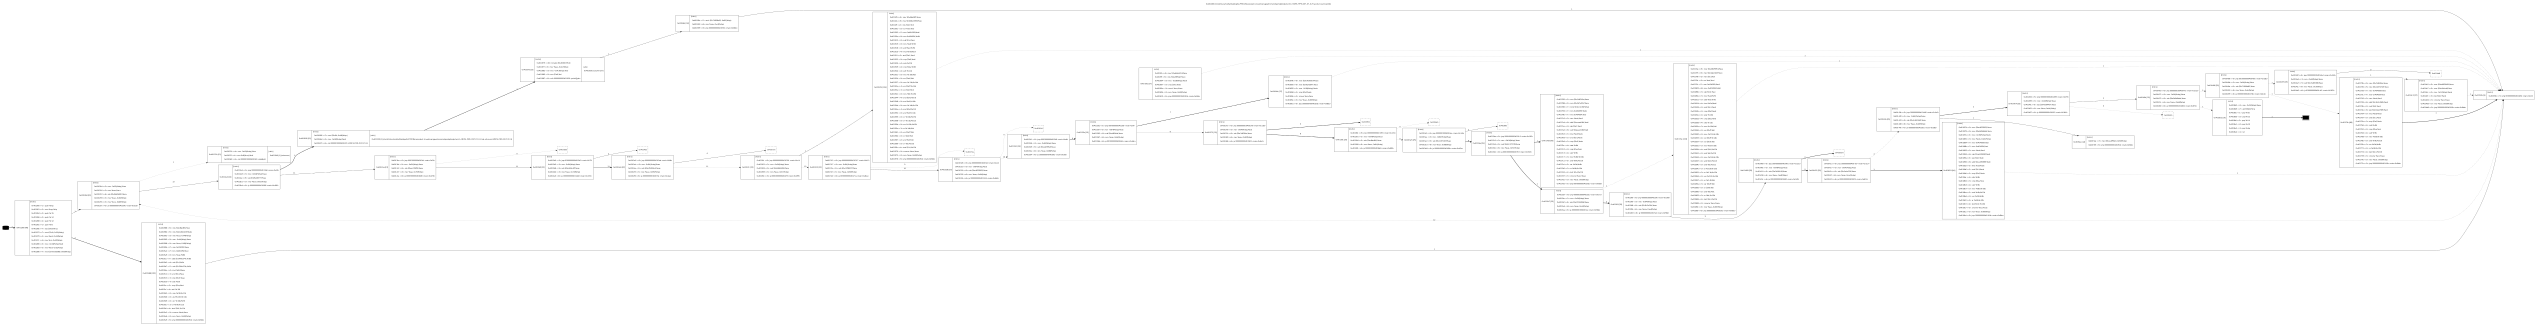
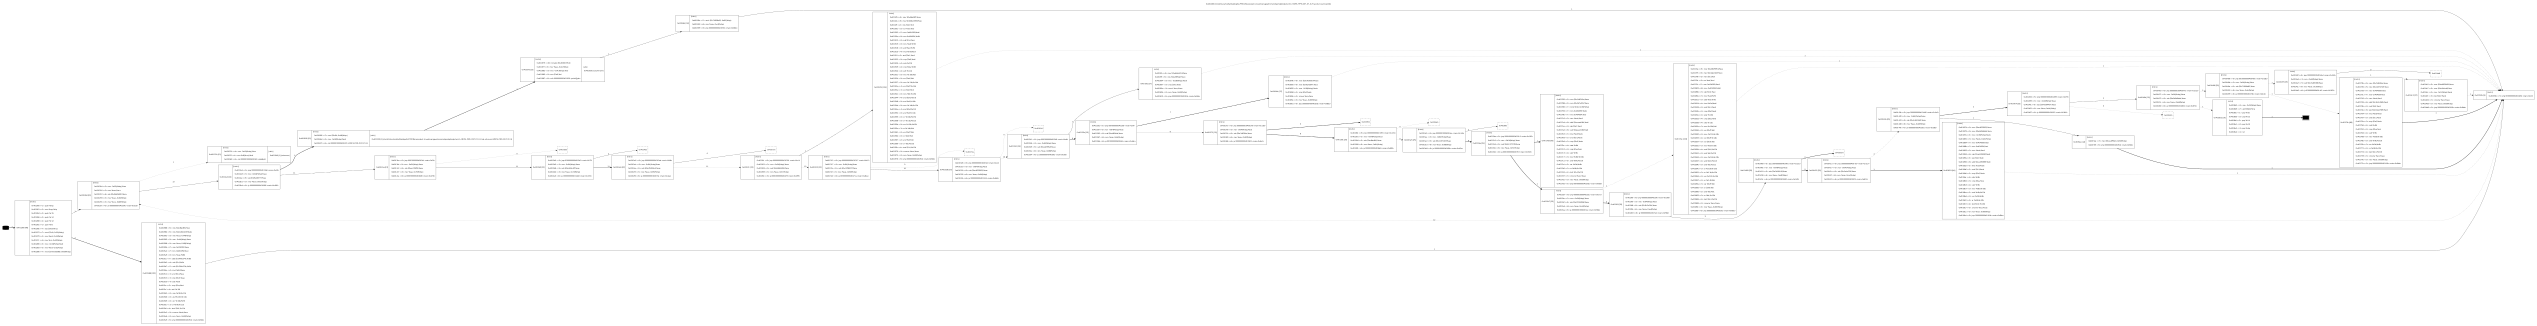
edge "0x401341 [25]" -> "0x4015fa [27]": added, label "1"
edge "0x4015ee [12]" -> "0x40191b [5]": added, label "1"
